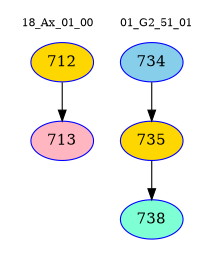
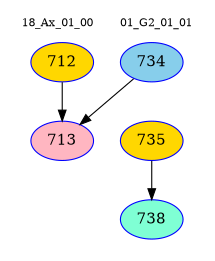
cluster "01_G2_51_01": label "01_G2_51_01" -> "01_G2_01_01"
edge "734" -> "735": now "734" -> "713"
